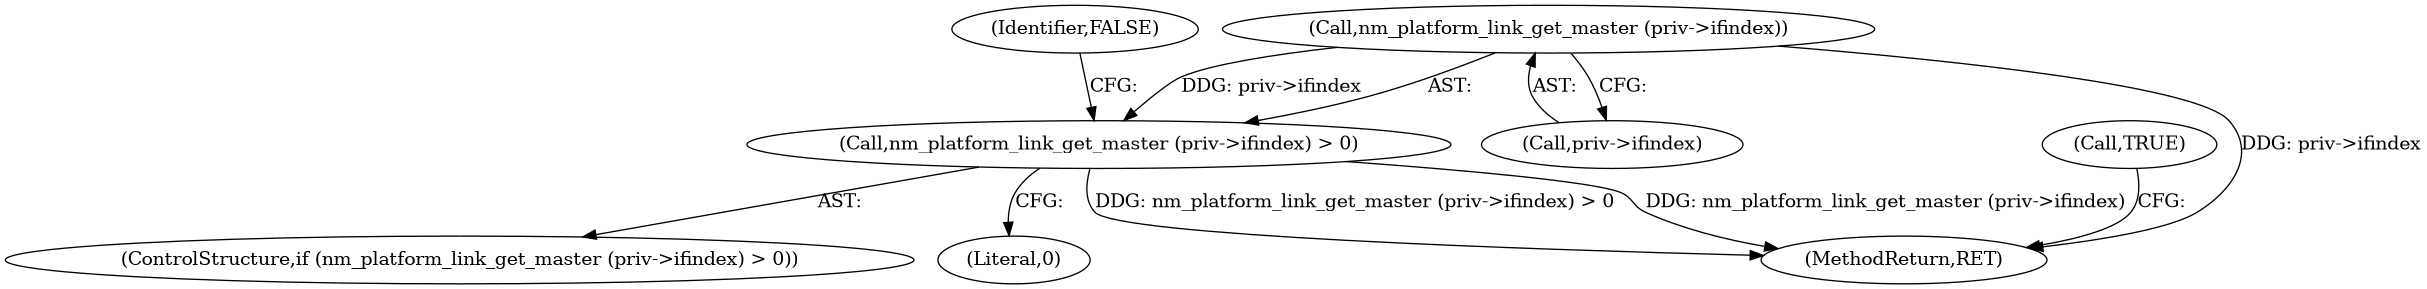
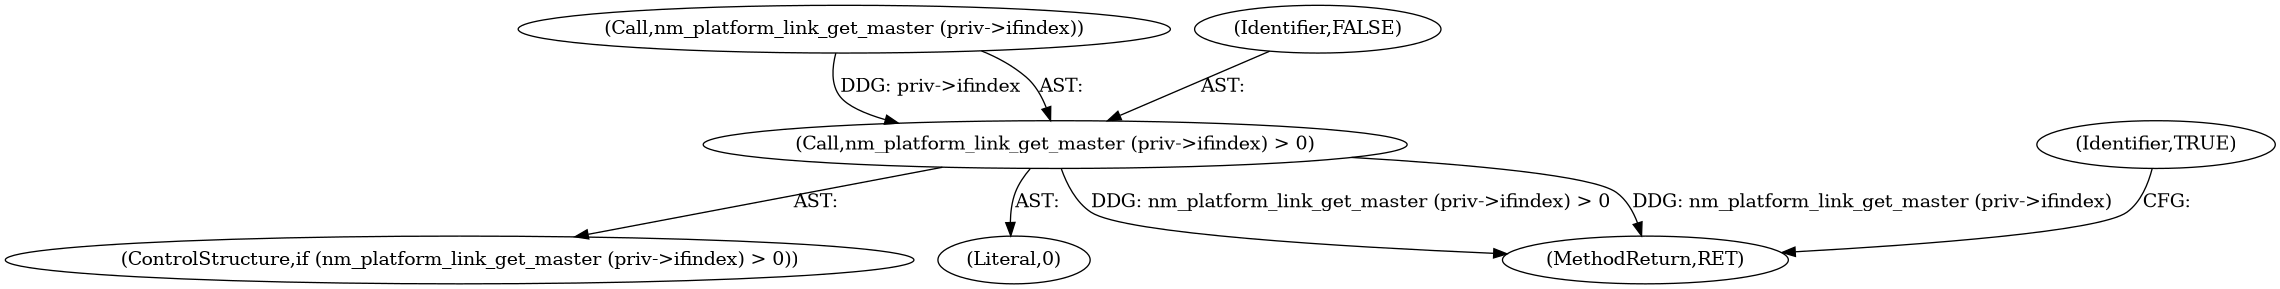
edge "(Identifier,FALSE)" -> "(Call,nm_platform_link_get_master (priv->ifindex) > 0)": label "CFG: " -> "AST: "
edge "(Call,nm_platform_link_get_master (priv->ifindex))" -> "(MethodReturn,RET)": removed, label "DDG: priv->ifindex"
node "(Call,priv->ifindex)": removed
node "(Call,TRUE)": label "(Call,TRUE)" -> "(Identifier,TRUE)"
edge "(Call,nm_platform_link_get_master (priv->ifindex) > 0)" -> "(Literal,0)": label "CFG: " -> "AST: "
